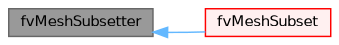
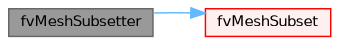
edge "fvMeshSubset" -> "fvMeshSubsetter": reversed
